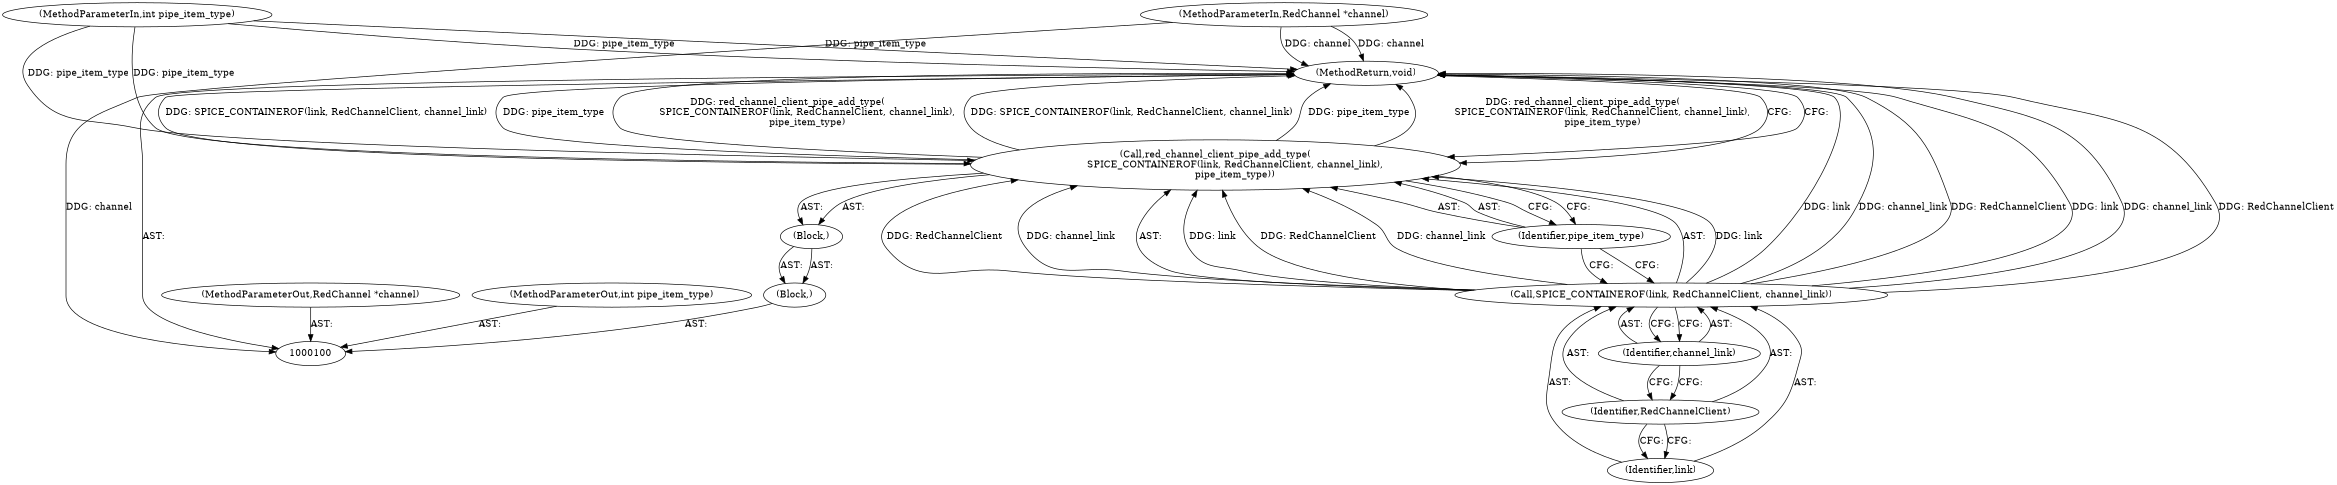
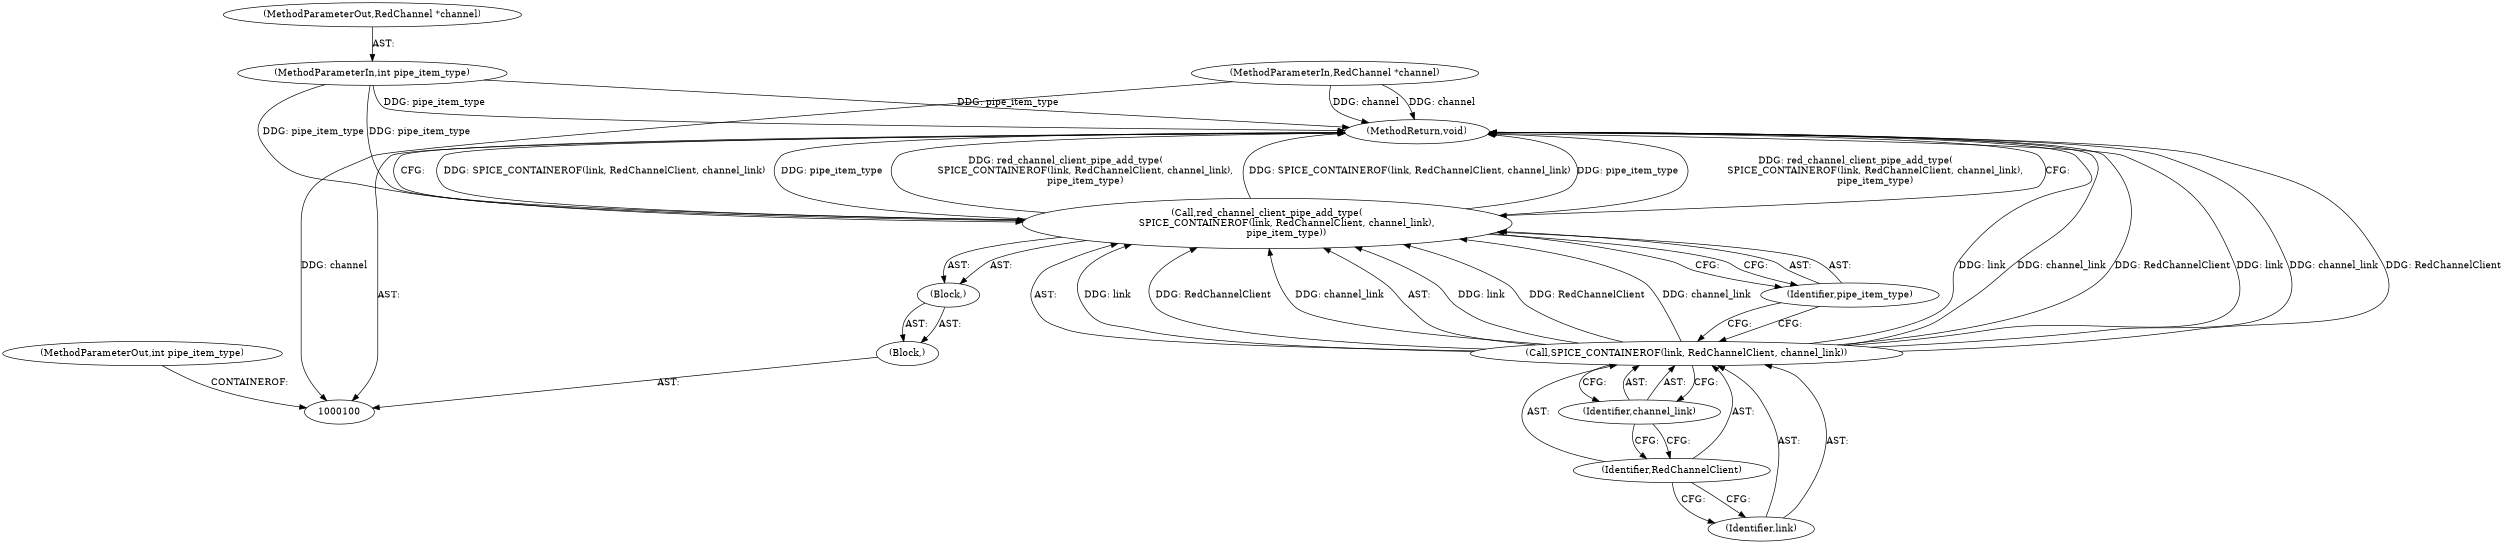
edge "(MethodParameterOut,RedChannel *channel)" -> "1000100": now "(MethodParameterOut,RedChannel *channel)" -> "(MethodParameterIn,int pipe_item_type)"
edge "(MethodParameterOut,int pipe_item_type)" -> "1000100": label "AST: " -> "CONTAINEROF: "
